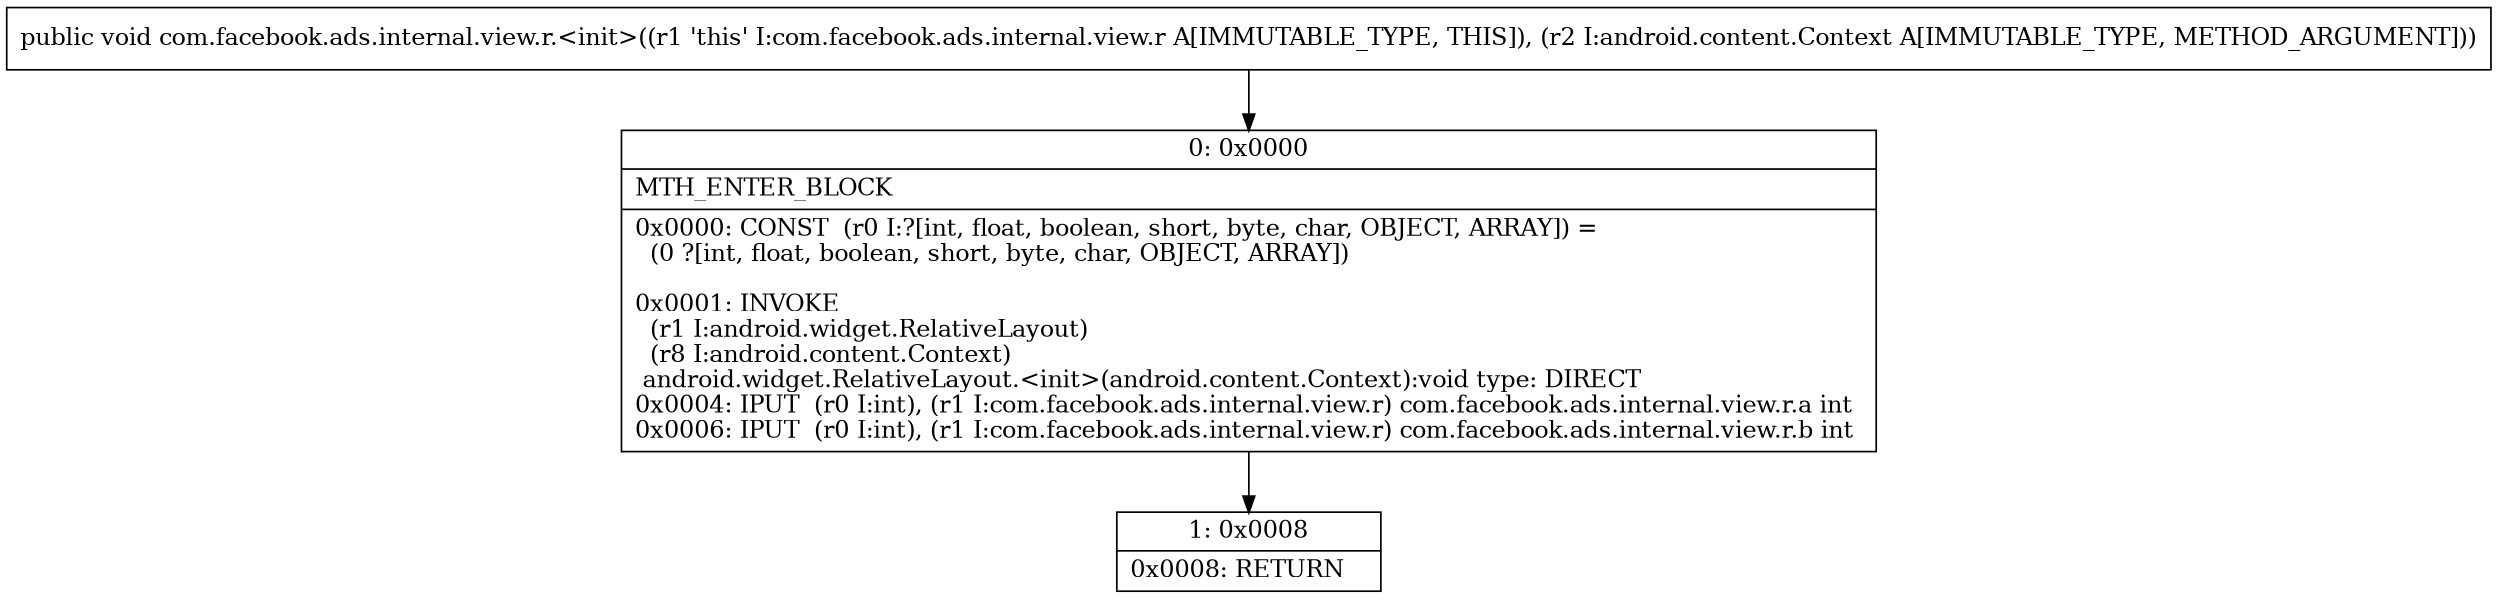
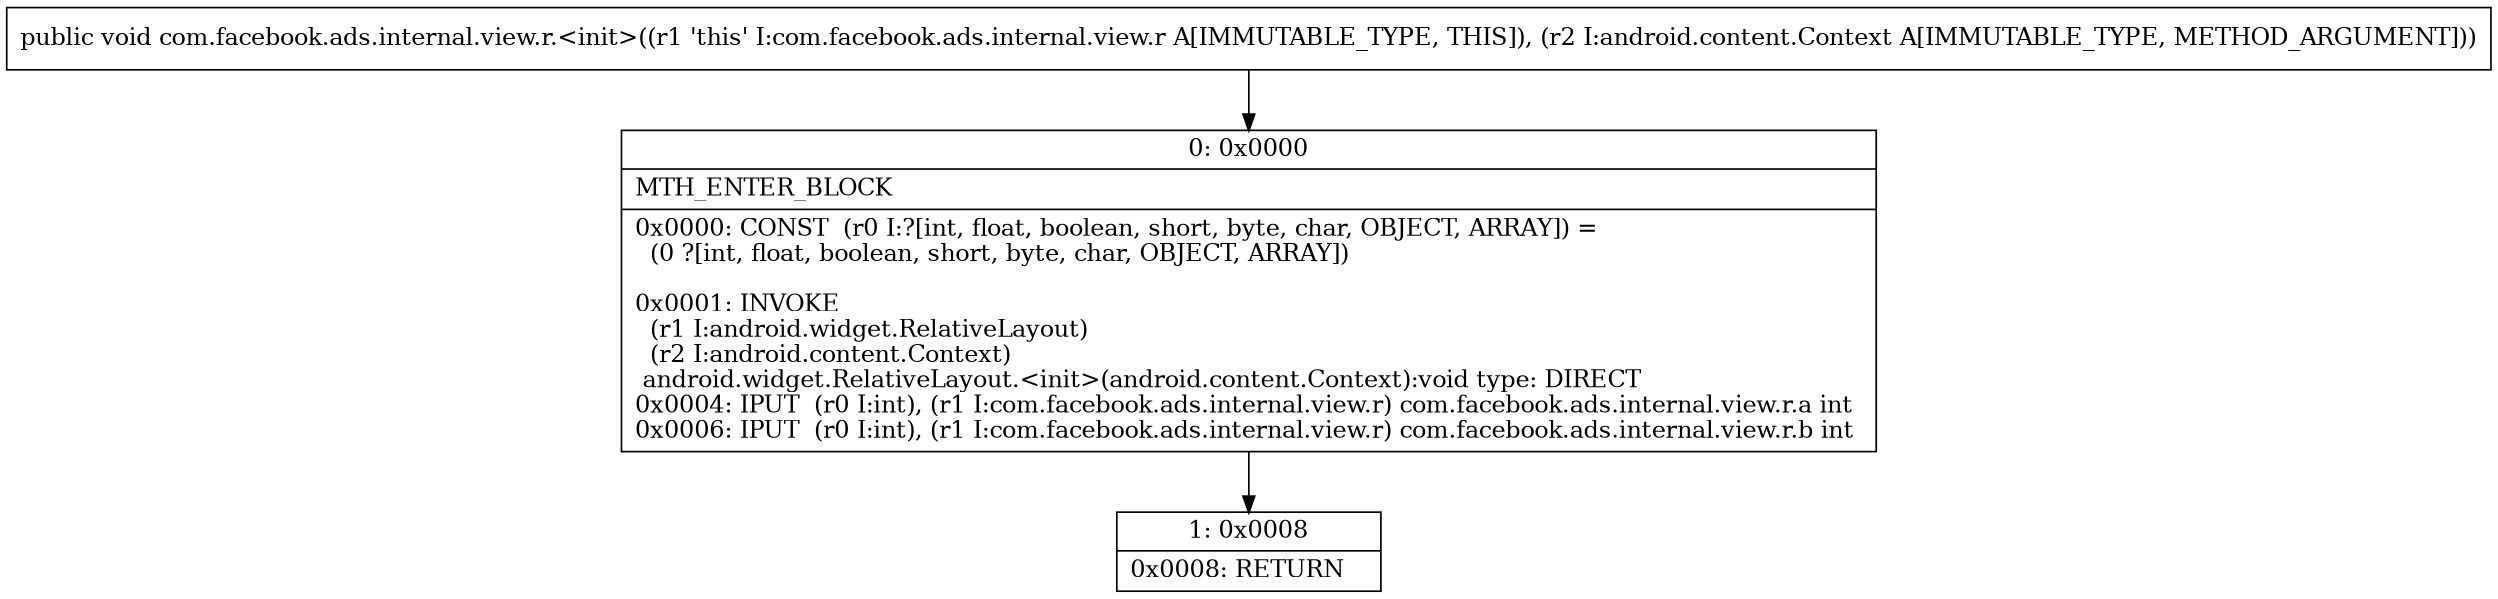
node "0: 0x0000": text "(r8 I:android.content.Context)" -> "(r2 I:android.content.Context)"
